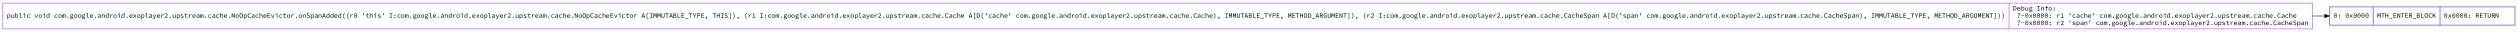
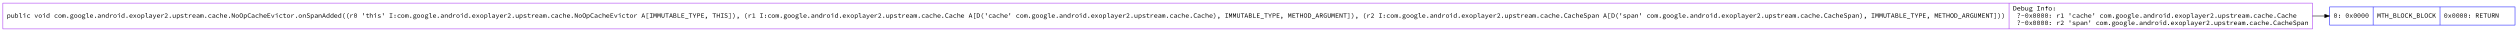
node "0: 0x0000": text "MTH_ENTER_BLOCK" -> "MTH_BLOCK_BLOCK"
